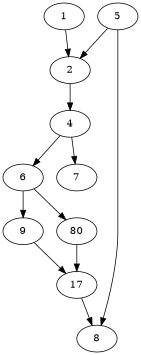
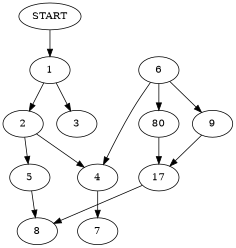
node "START": added
edge "5" -> "2": reversed
node "3": added
edge "4" -> "6": reversed
